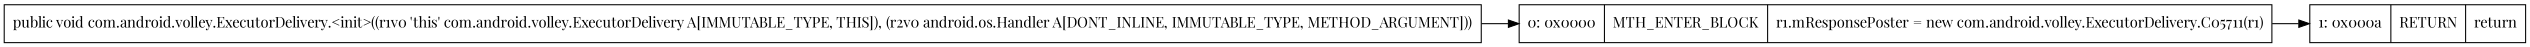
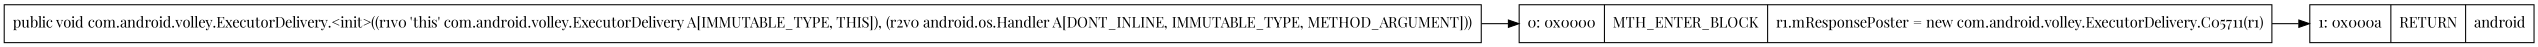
node "1: 0x000a": text "return" -> "android"
